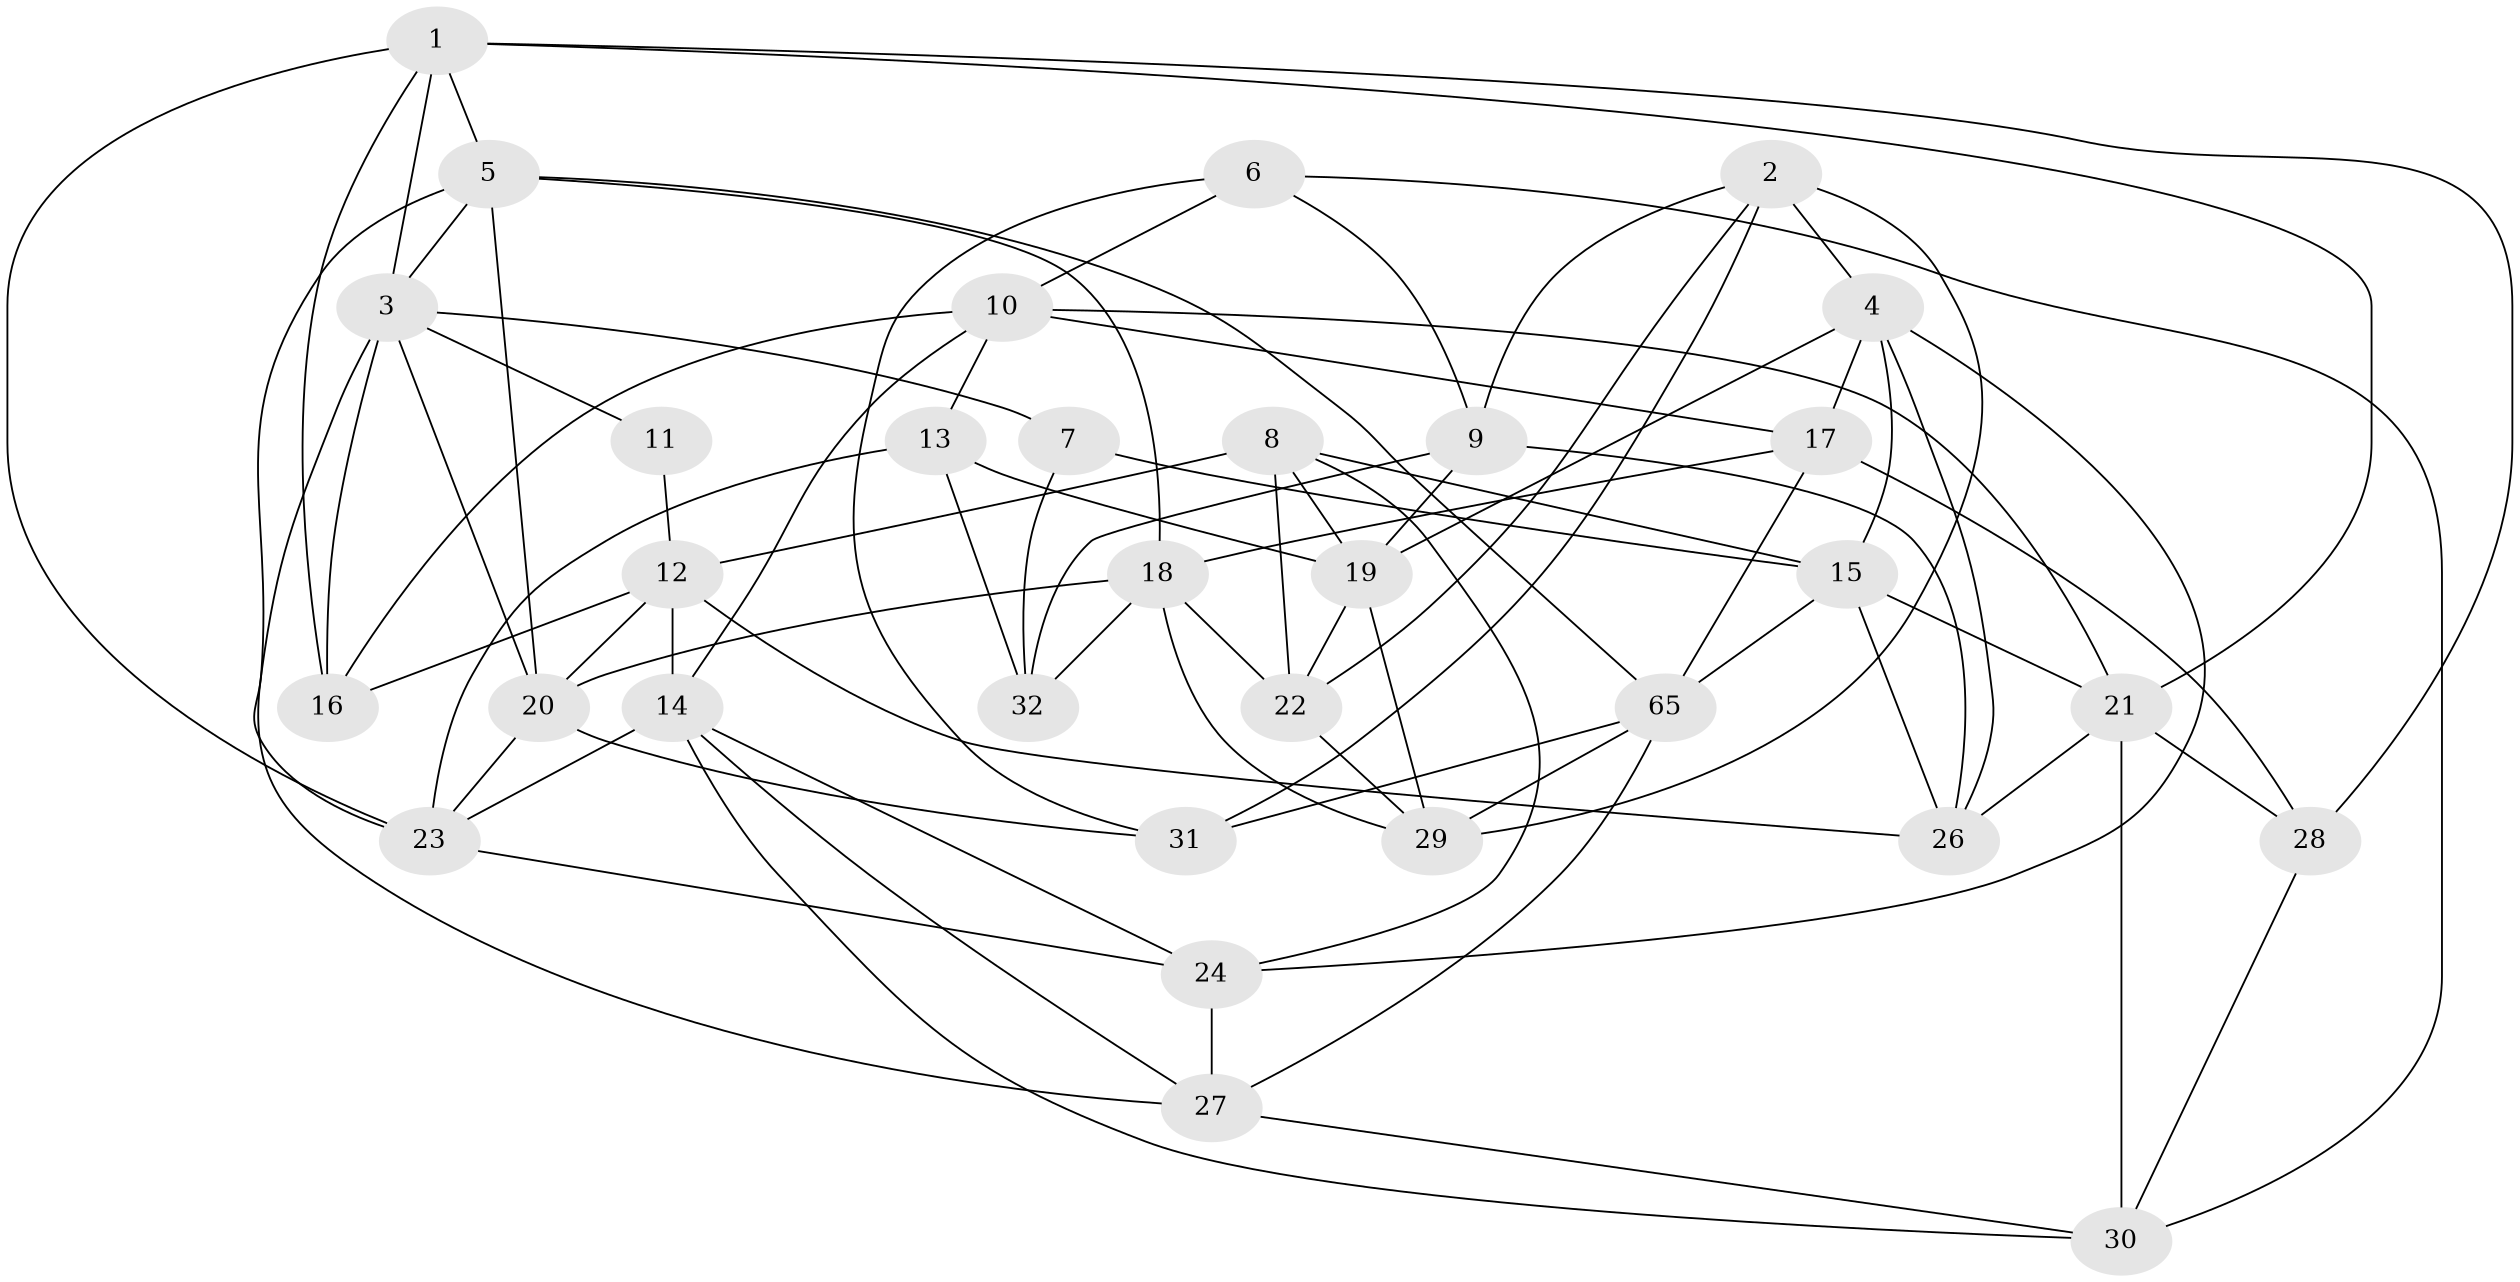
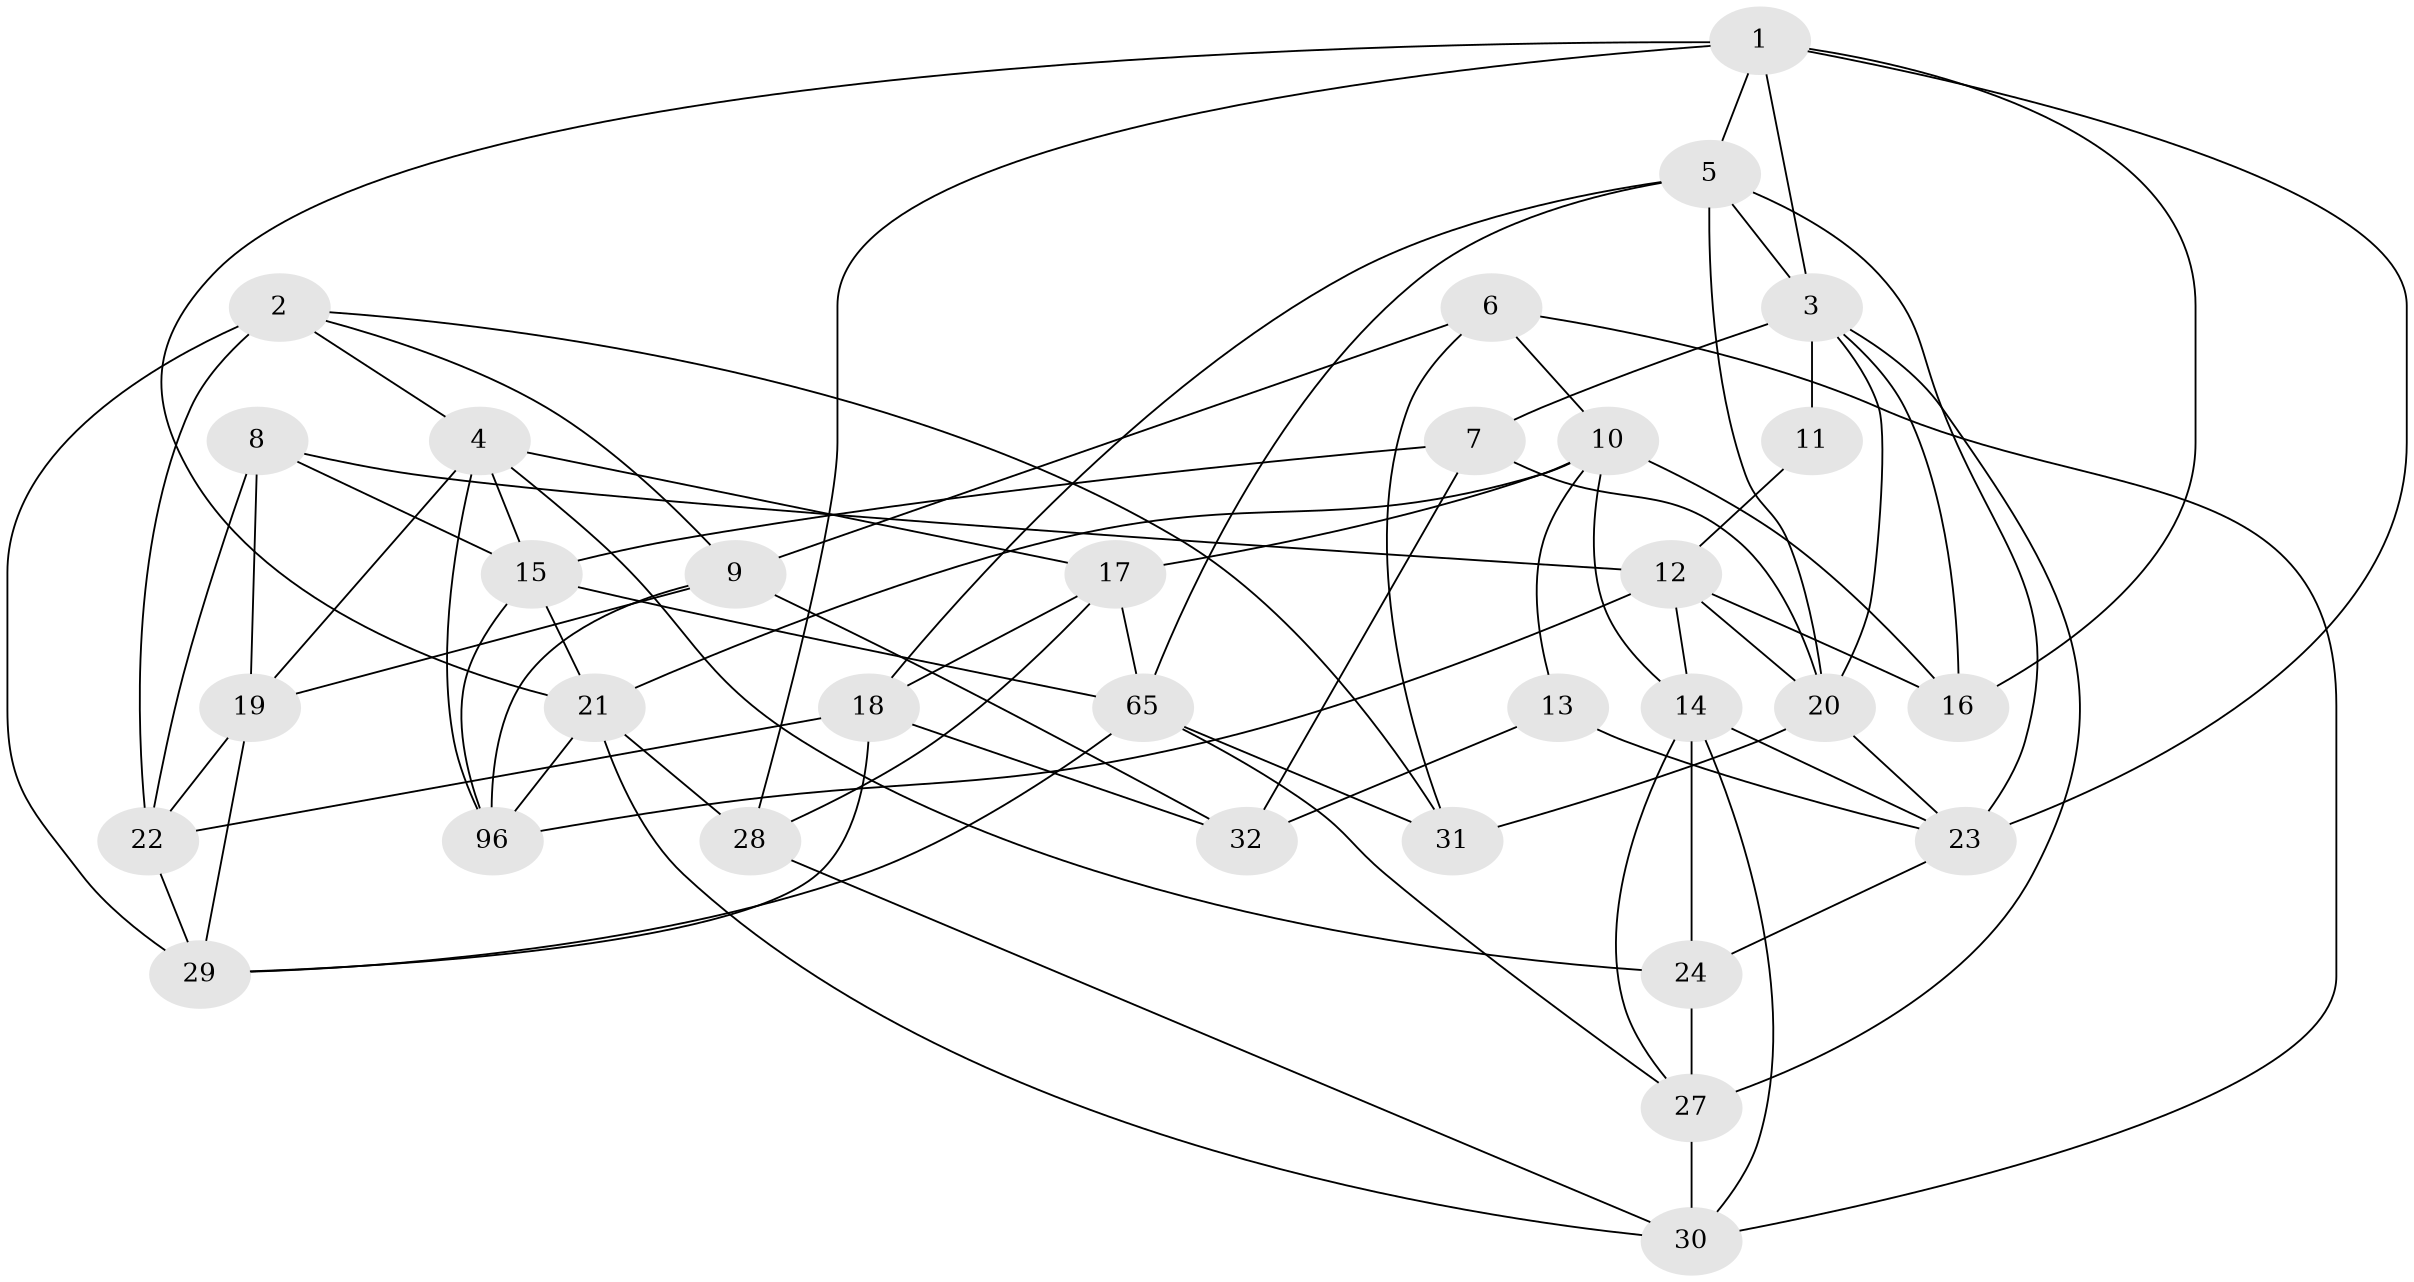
edge "13" -- "19": removed
edge "18" -- "20": now "7" -- "20"
edge "8" -- "24": removed
node "26": label "26" -> "96"
